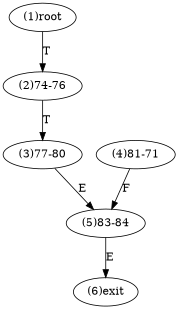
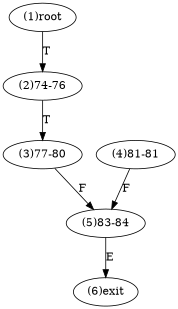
node "(4)81-71": label "(4)81-71" -> "(4)81-81"
edge "(3)77-80" -> "(5)83-84": label "E" -> "F"
